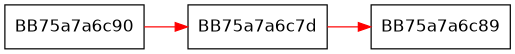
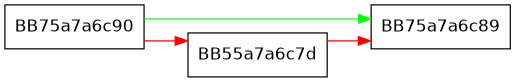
edge "BB75a7a6c90" -> "BB75a7a6c89": added
node "BB75a7a6c7d": label "BB75a7a6c7d" -> "BB55a7a6c7d"
